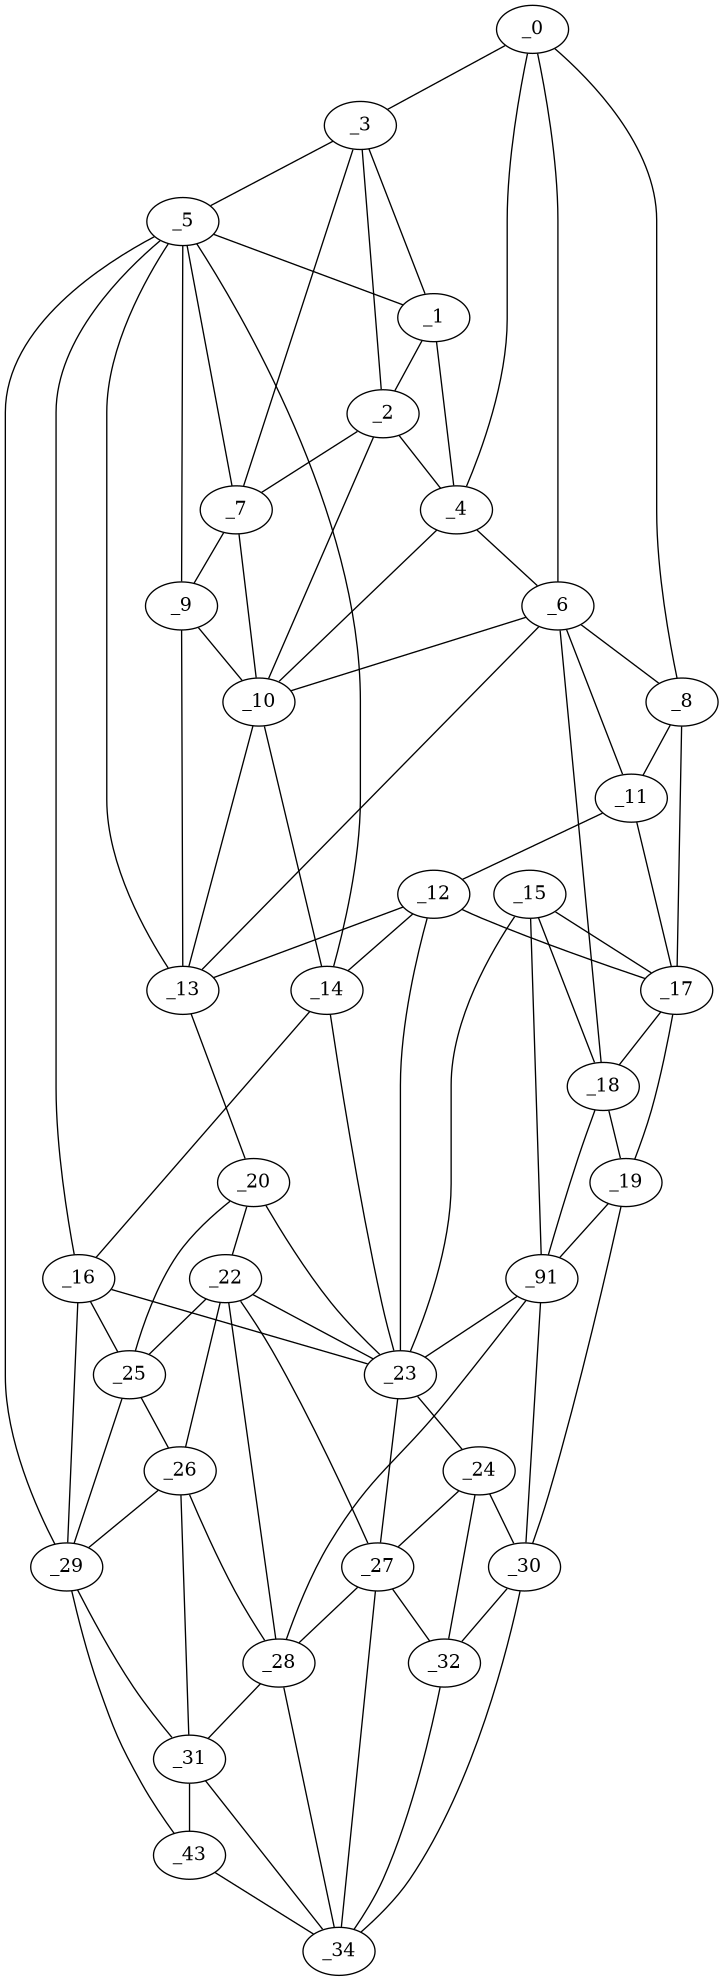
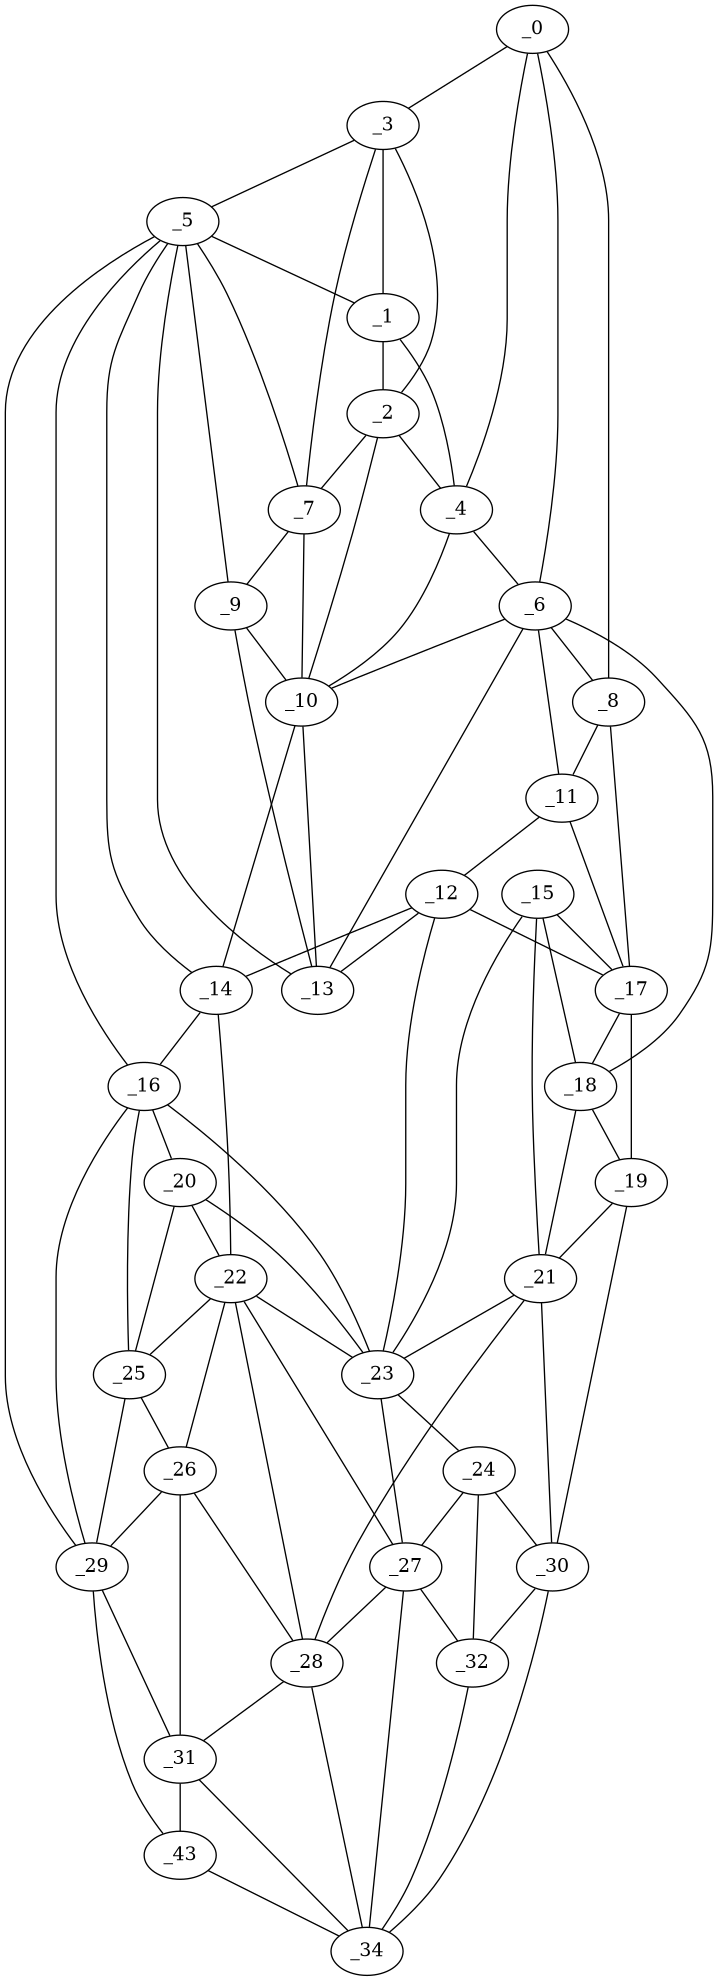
edge "_13" -- "_20": now "_16" -- "_20"
edge "_14" -- "_23": now "_14" -- "_22"
node "_91": label "_91" -> "_21"
